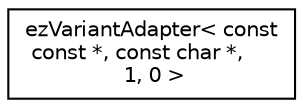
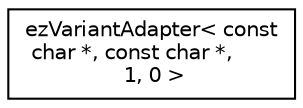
node "ezVariantAdapter< const const *, const char *, 1, 0 >": label "ezVariantAdapter< const const *, const char *, 1, 0 >" -> "ezVariantAdapter< const char *, const char *, 1, 0 >"
